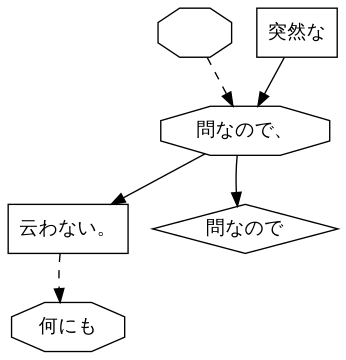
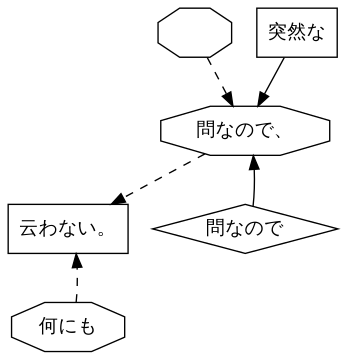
edge "問なので、" -> "問なので": reversed
edge "問なので、" -> "云わない。": style solid -> dashed
edge "云わない。" -> "何にも": reversed
